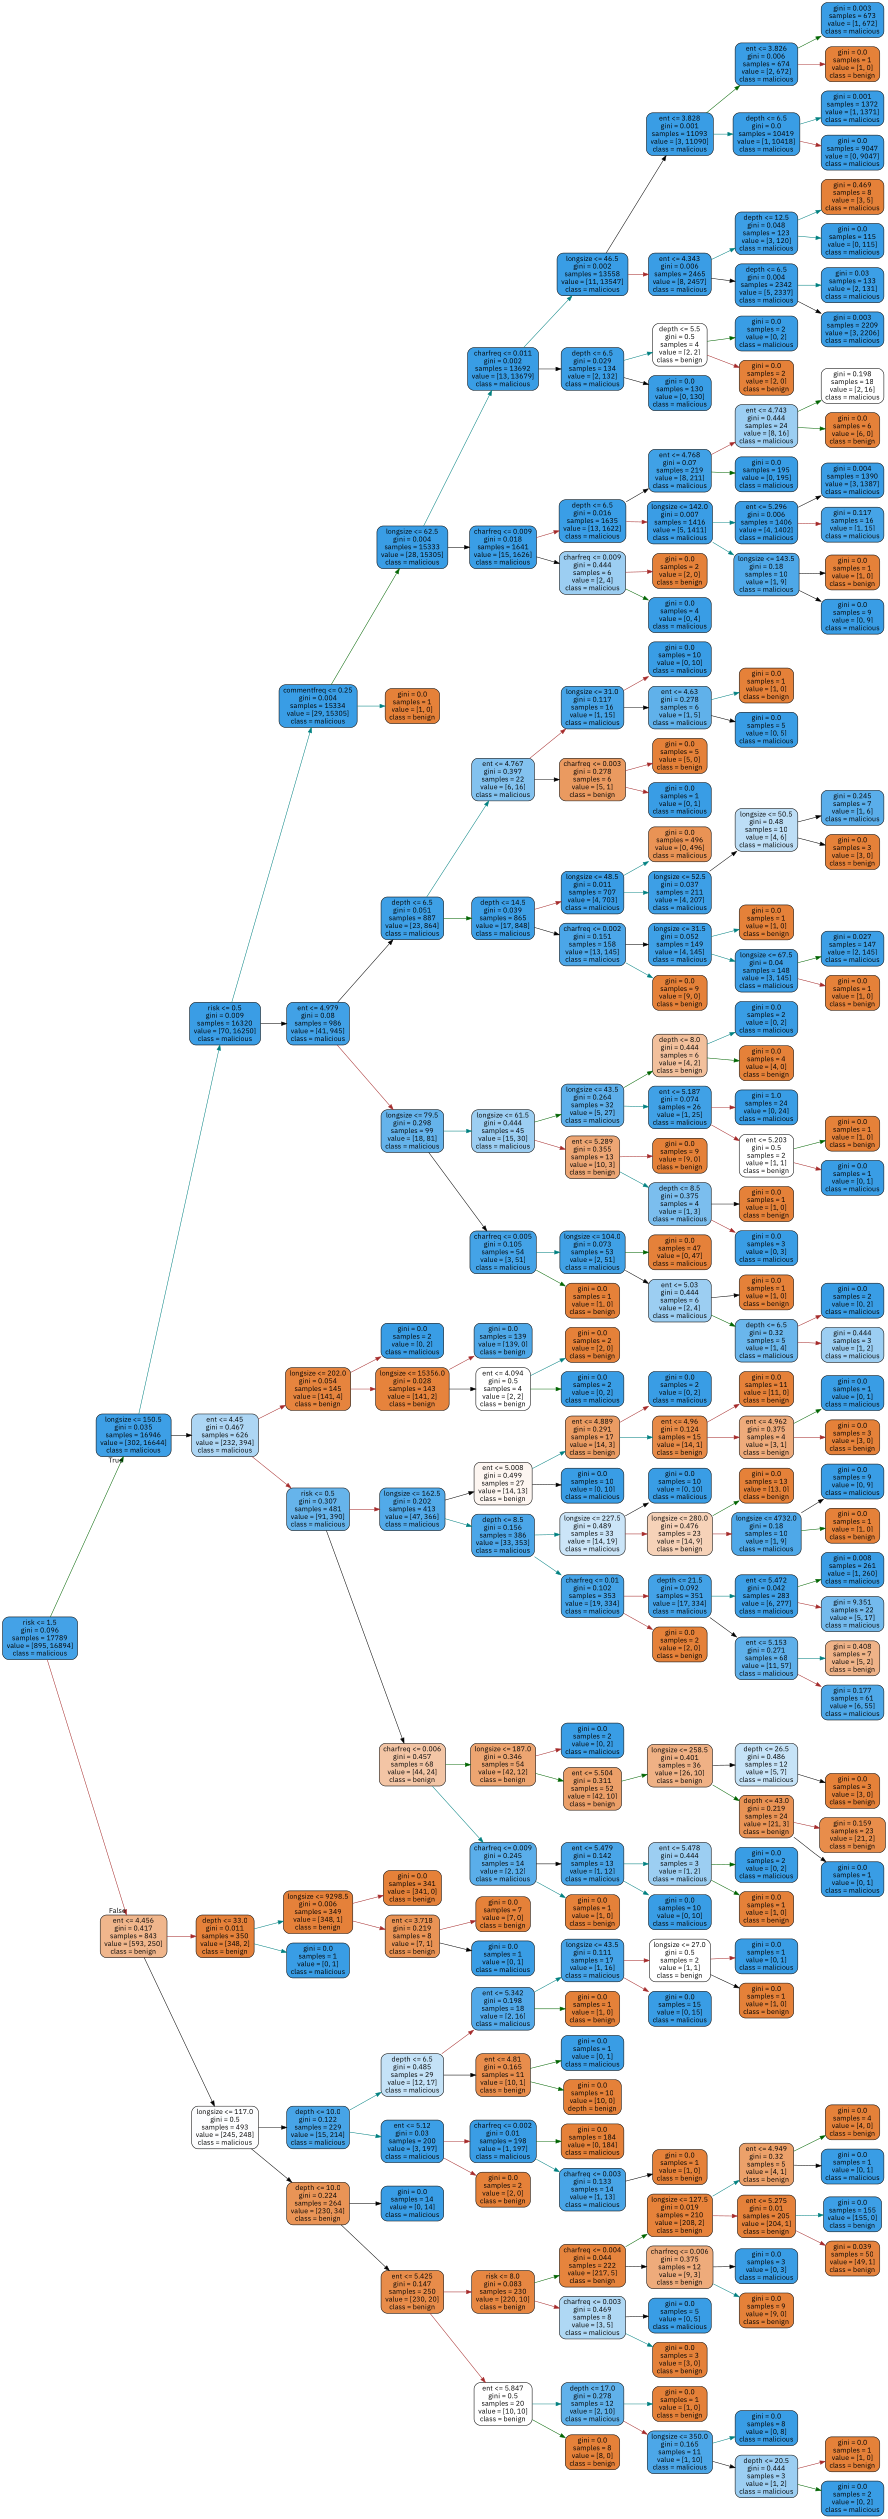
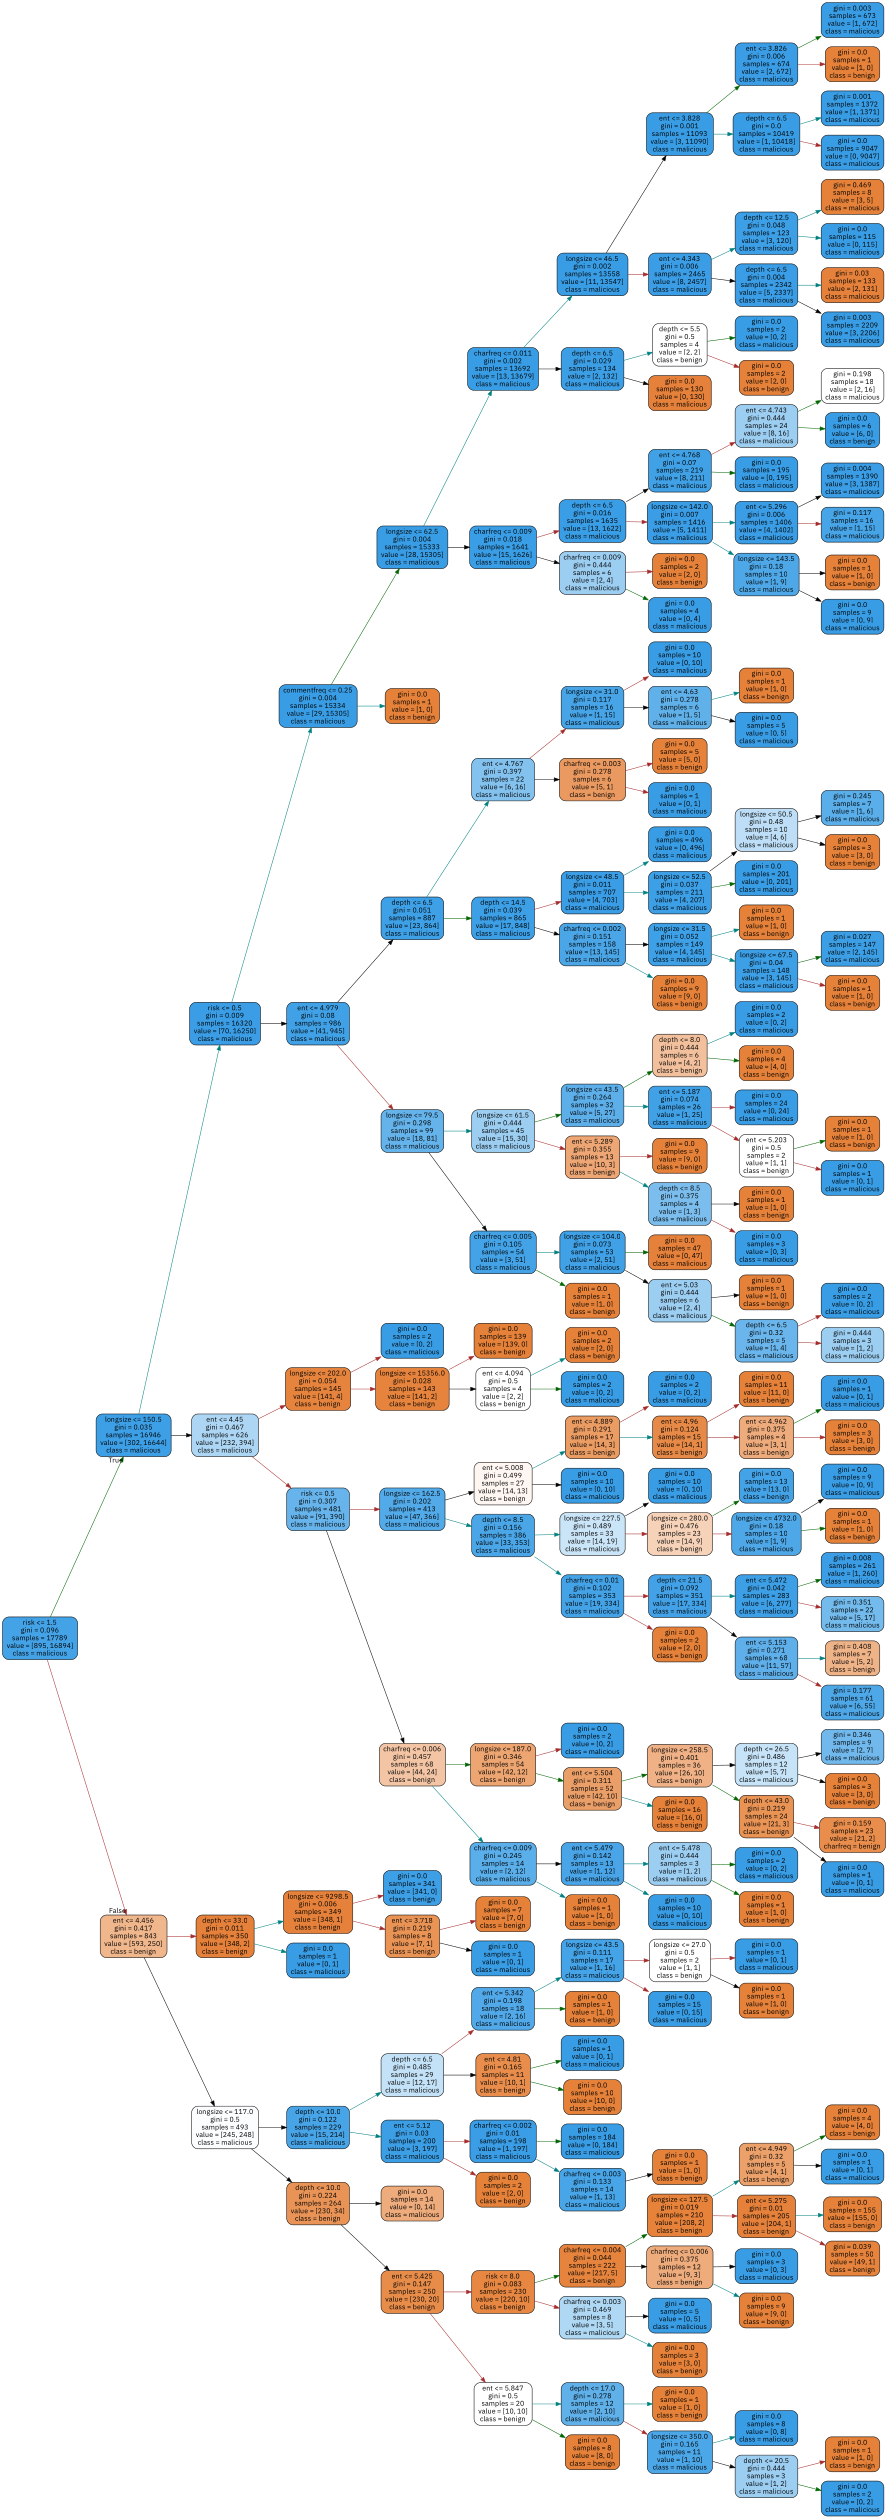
node "gini = 0.03 samples = 133 value = [2, 131] class = malicious": fillcolor #399de5fb -> #e58139fe
node "gini = 0.0 samples = 130 value = [0, 130] class = malicious": fillcolor #399de5ff -> #e58139fe
node "gini = 0.0 samples = 6 value = [6, 0] class = benign": fillcolor #e58139ff -> #399de5ff
node "gini = 0.0 samples = 496 value = [0, 496] class = malicious": fillcolor #e58139db -> #399de5ff
node "gini = 0.0 samples = 201 value = [0, 201] class = malicious": added
node "gini = 1.0 samples = 24 value = [0, 24] class = malicious": label "gini = 1.0 samples = 24 value = [0, 24] class = malicious" -> "gini = 0.0 samples = 24 value = [0, 24] class = malicious"
node "gini = 0.0 samples = 139 value = [139, 0] class = benign": fillcolor #399de5e3 -> #e58139ff
node "gini = 0.0 samples = 13 value = [13, 0] class = benign": fillcolor #e58139ff -> #399de5f0
node "gini = 9.351 samples = 22 value = [5, 17] class = malicious": label "gini = 9.351 samples = 22 value = [5, 17] class = malicious" -> "gini = 0.351 samples = 22 value = [5, 17] class = malicious"
node "gini = 0.346 samples = 9 value = [2, 7] class = malicious": added
node "gini = 0.0 samples = 16 value = [16, 0] class = benign": added
node "gini = 0.159 samples = 23 value = [21, 2] class = benign": label "gini = 0.159 samples = 23 value = [21, 2] class = benign" -> "gini = 0.159 samples = 23 value = [21, 2] charfreq = benign"
node "gini = 0.0 samples = 341 value = [341, 0] class = benign": fillcolor #e58139ff -> #399de5f9
node "gini = 0.0 samples = 10 value = [10, 0] depth = benign": label "gini = 0.0 samples = 10 value = [10, 0] depth = benign" -> "gini = 0.0 samples = 10 value = [10, 0] class = benign"
node "gini = 0.0 samples = 184 value = [0, 184] class = malicious": fillcolor #e58139ff -> #399de5ff
node "gini = 0.0 samples = 14 value = [0, 14] class = malicious": fillcolor #399de5ff -> #e58139aa
node "gini = 0.0 samples = 155 value = [155, 0] class = benign": fillcolor #399de5fa -> #e58139ff
